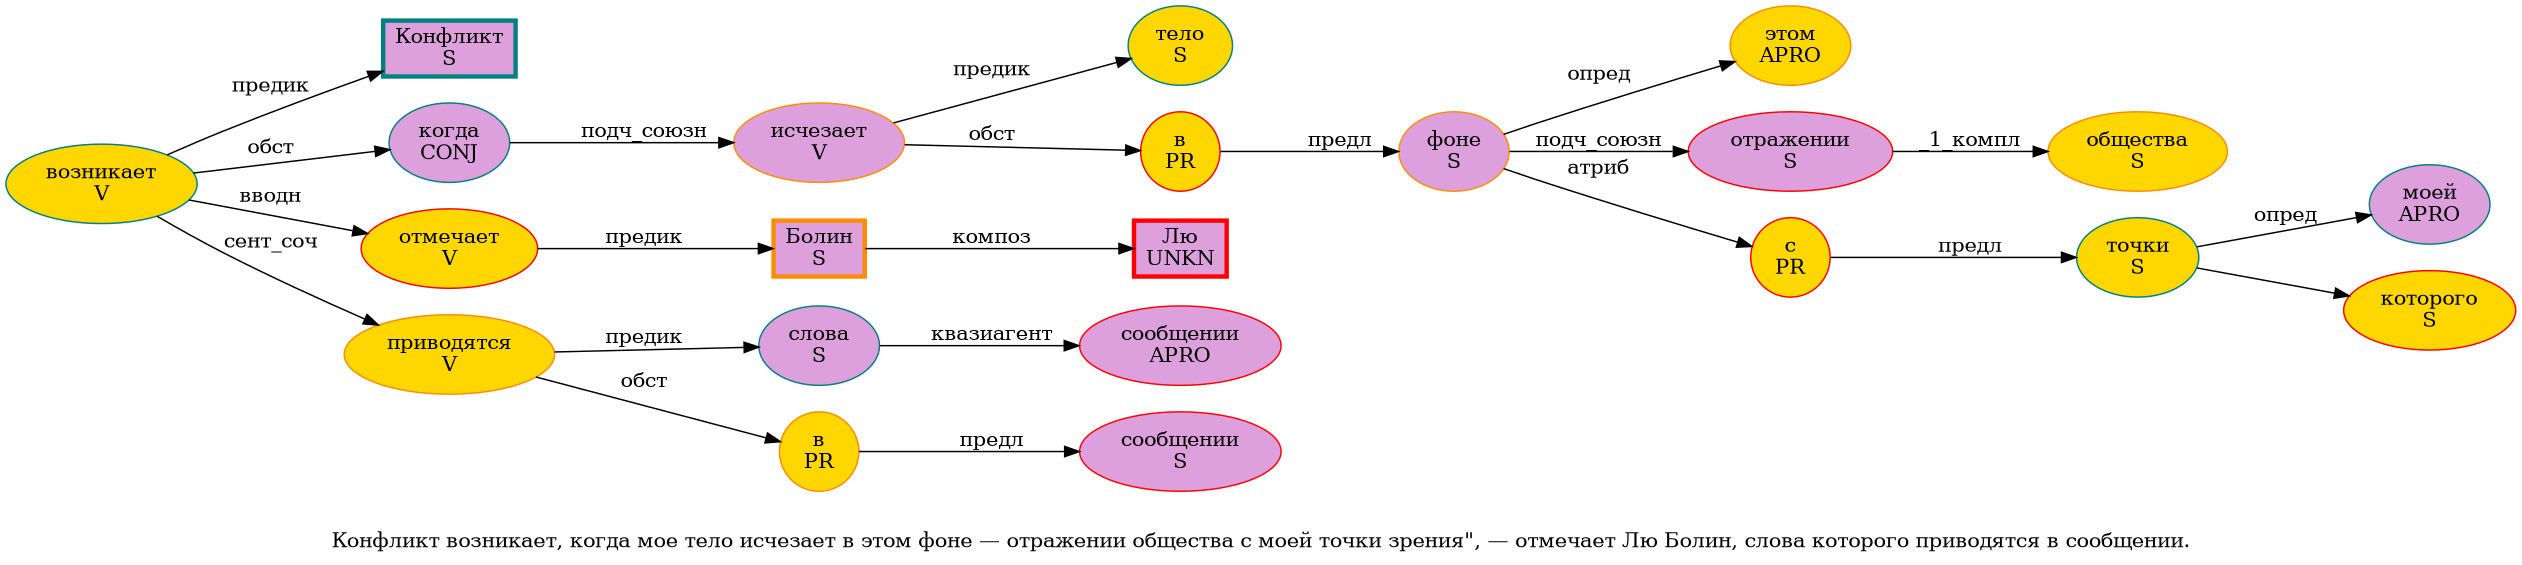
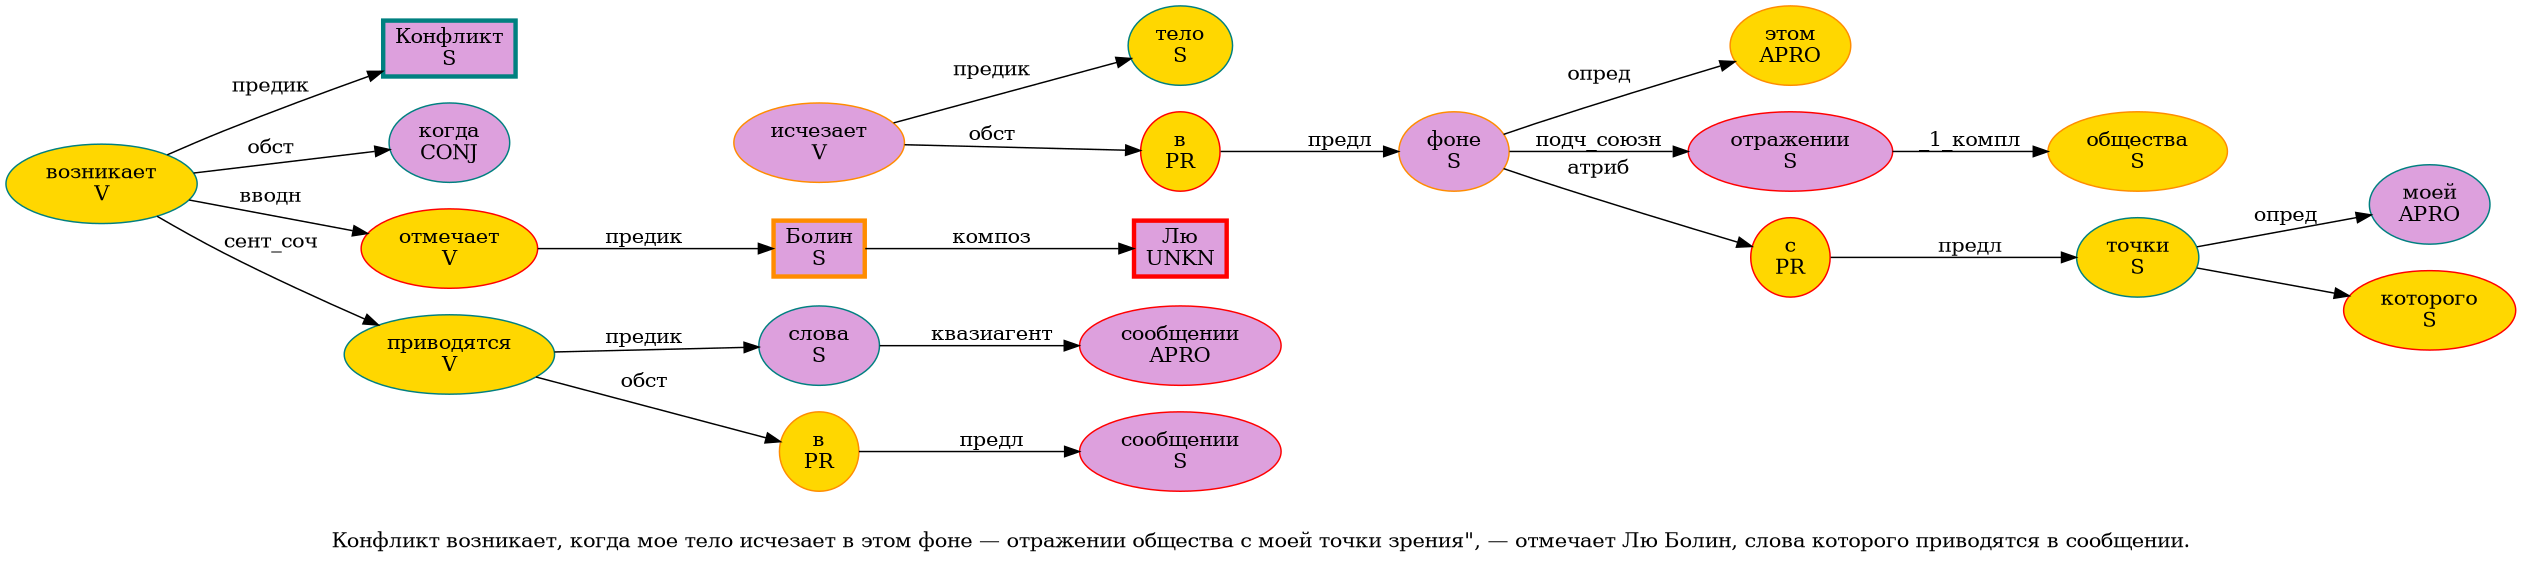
edge "когда CONJ" -> "исчезает V": removed, label "подч_союзн"
node "приводятся V": color darkorange -> teal
